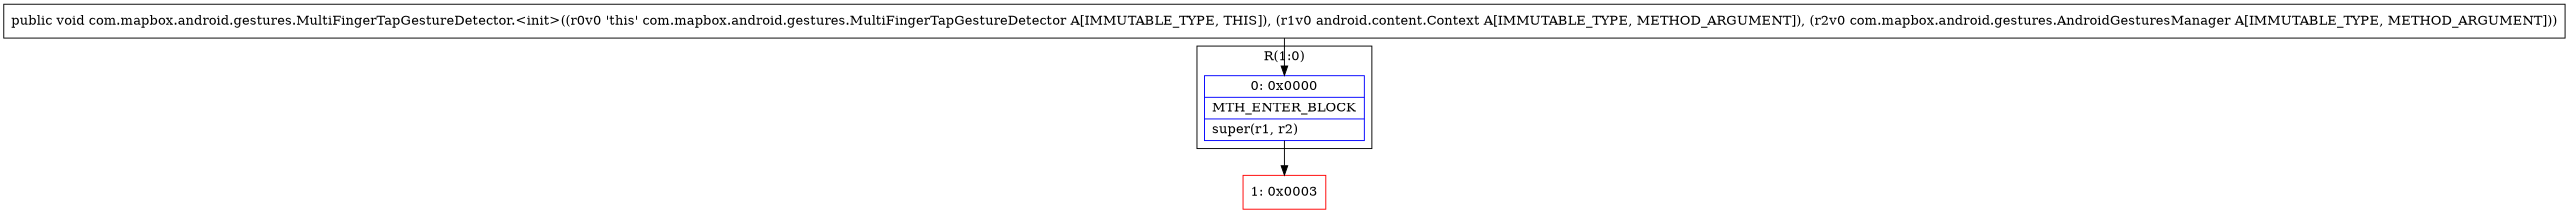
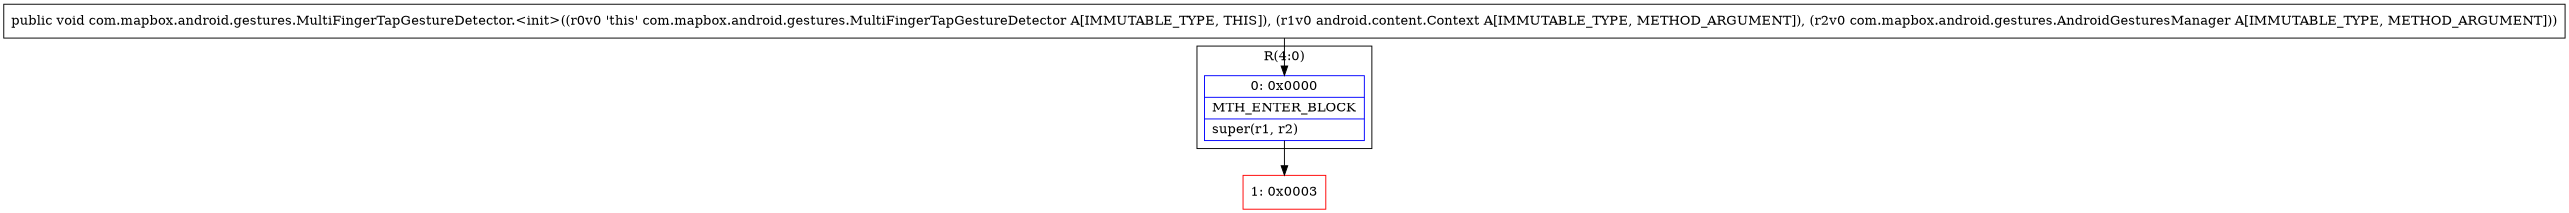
cluster "R(1:0)": label "R(1:0)" -> "R(4:0)"
